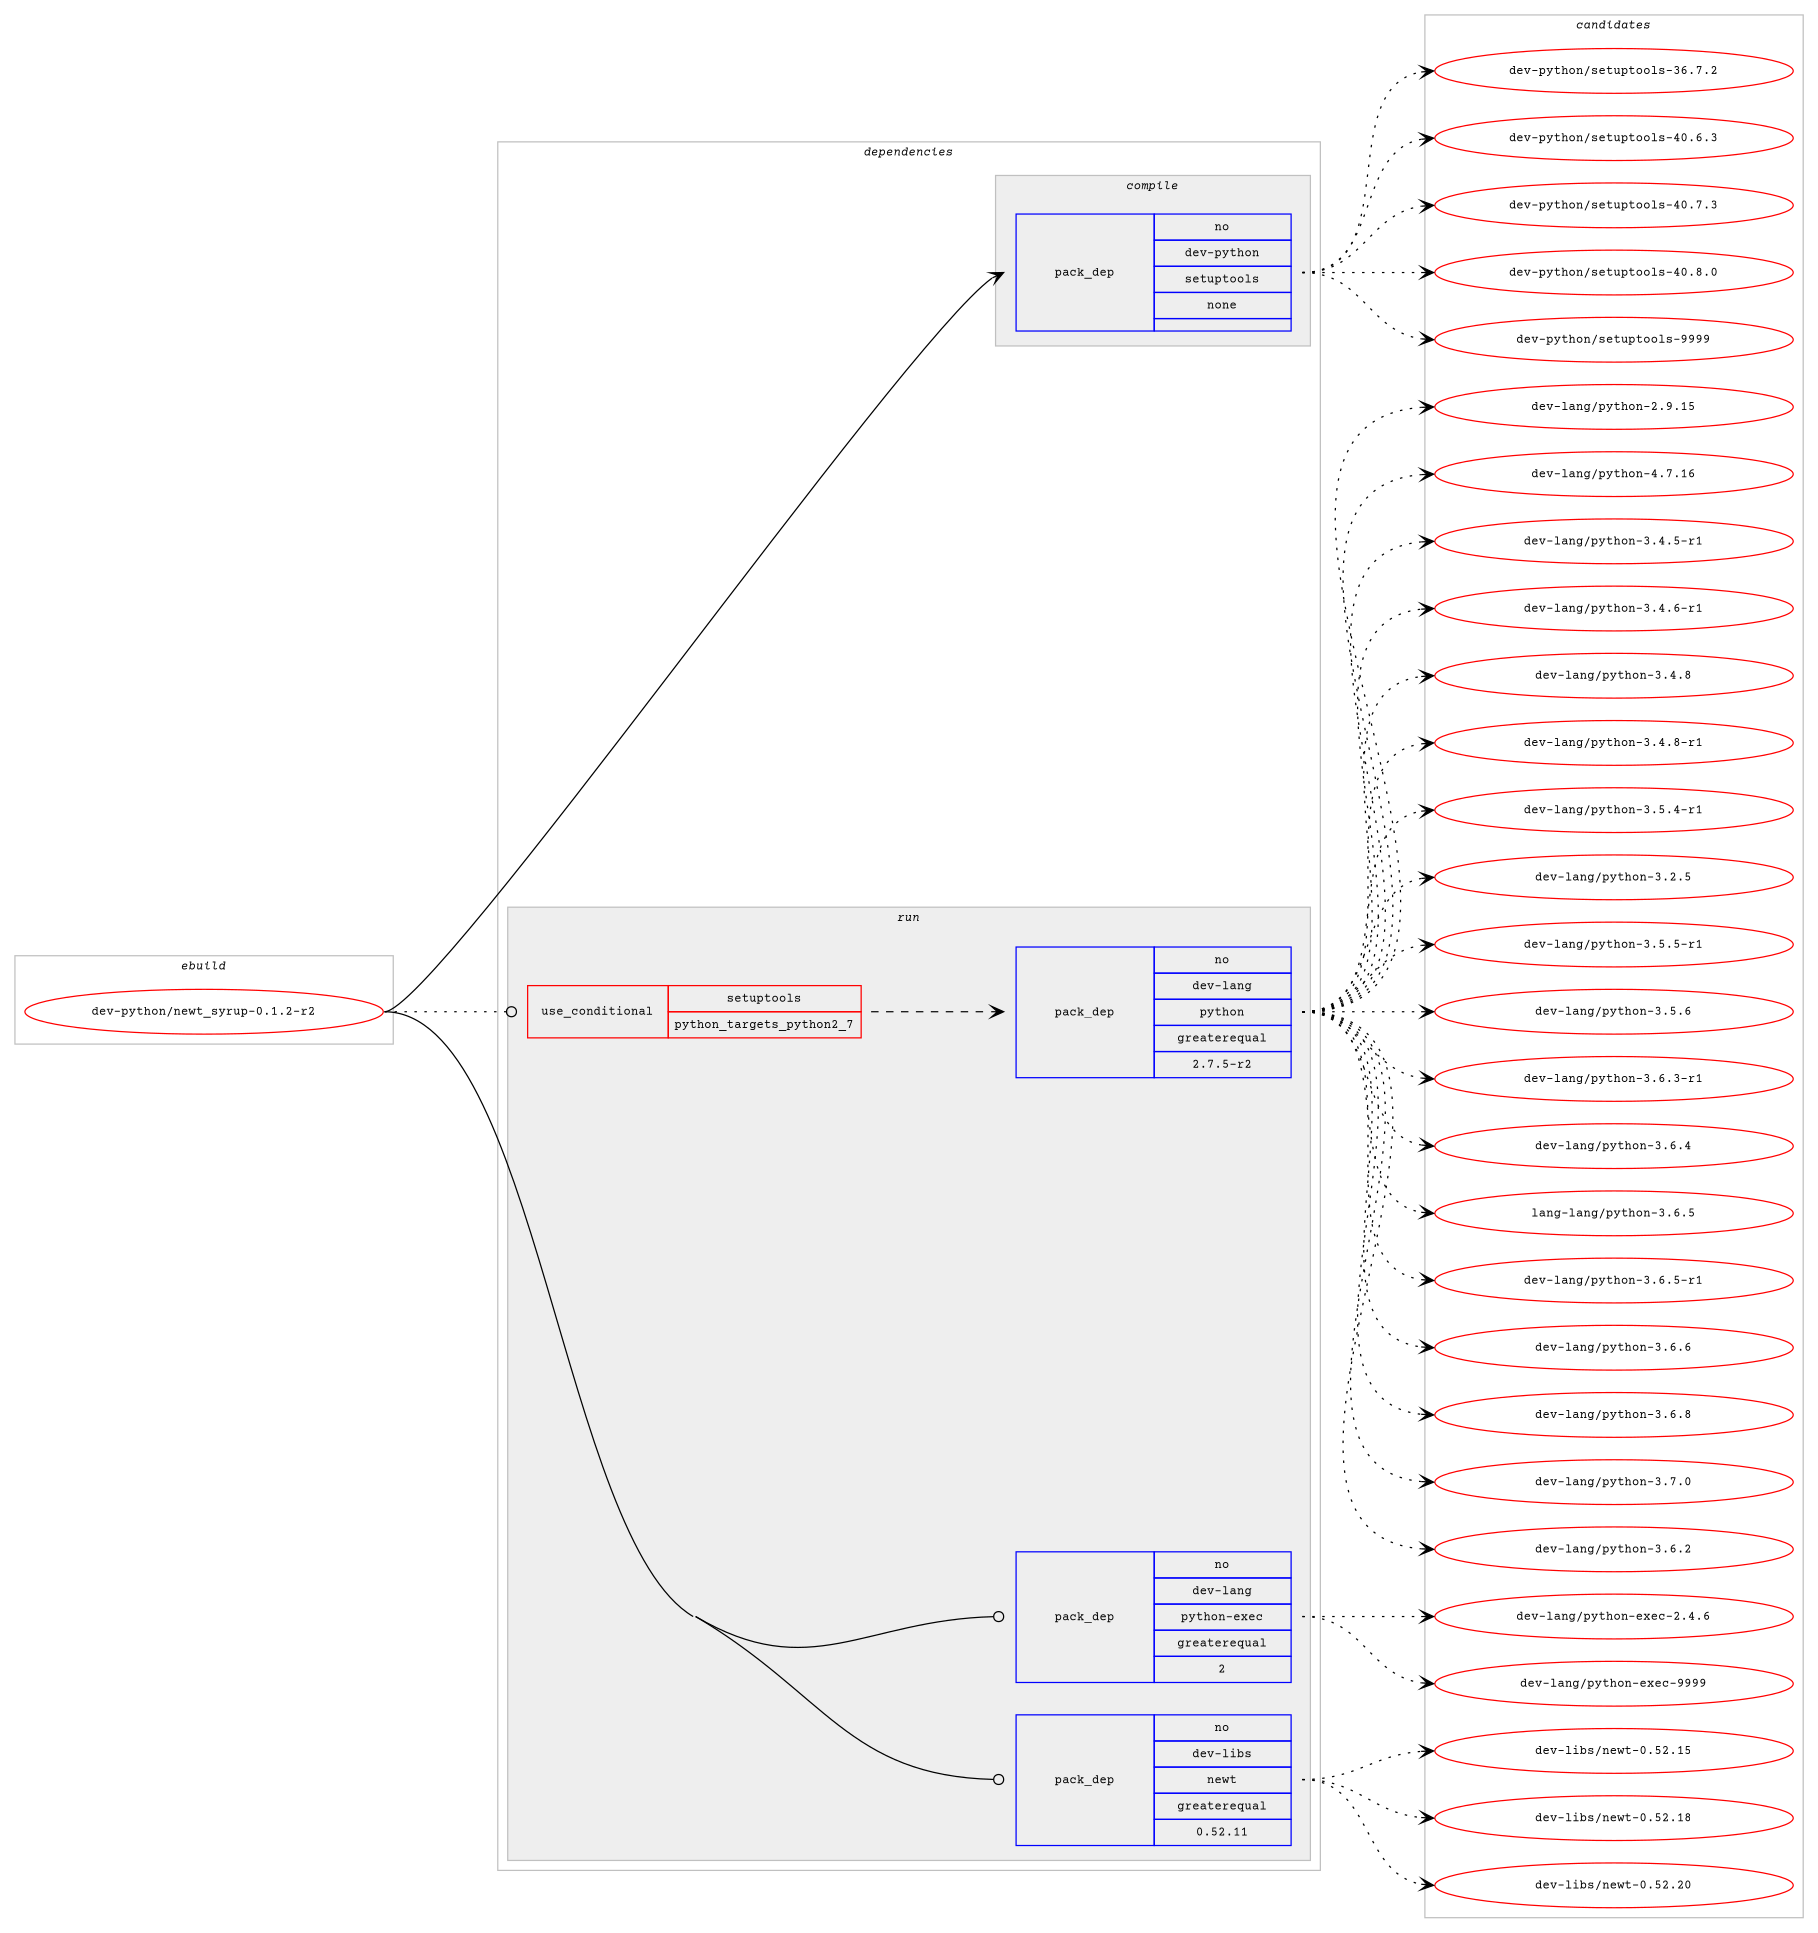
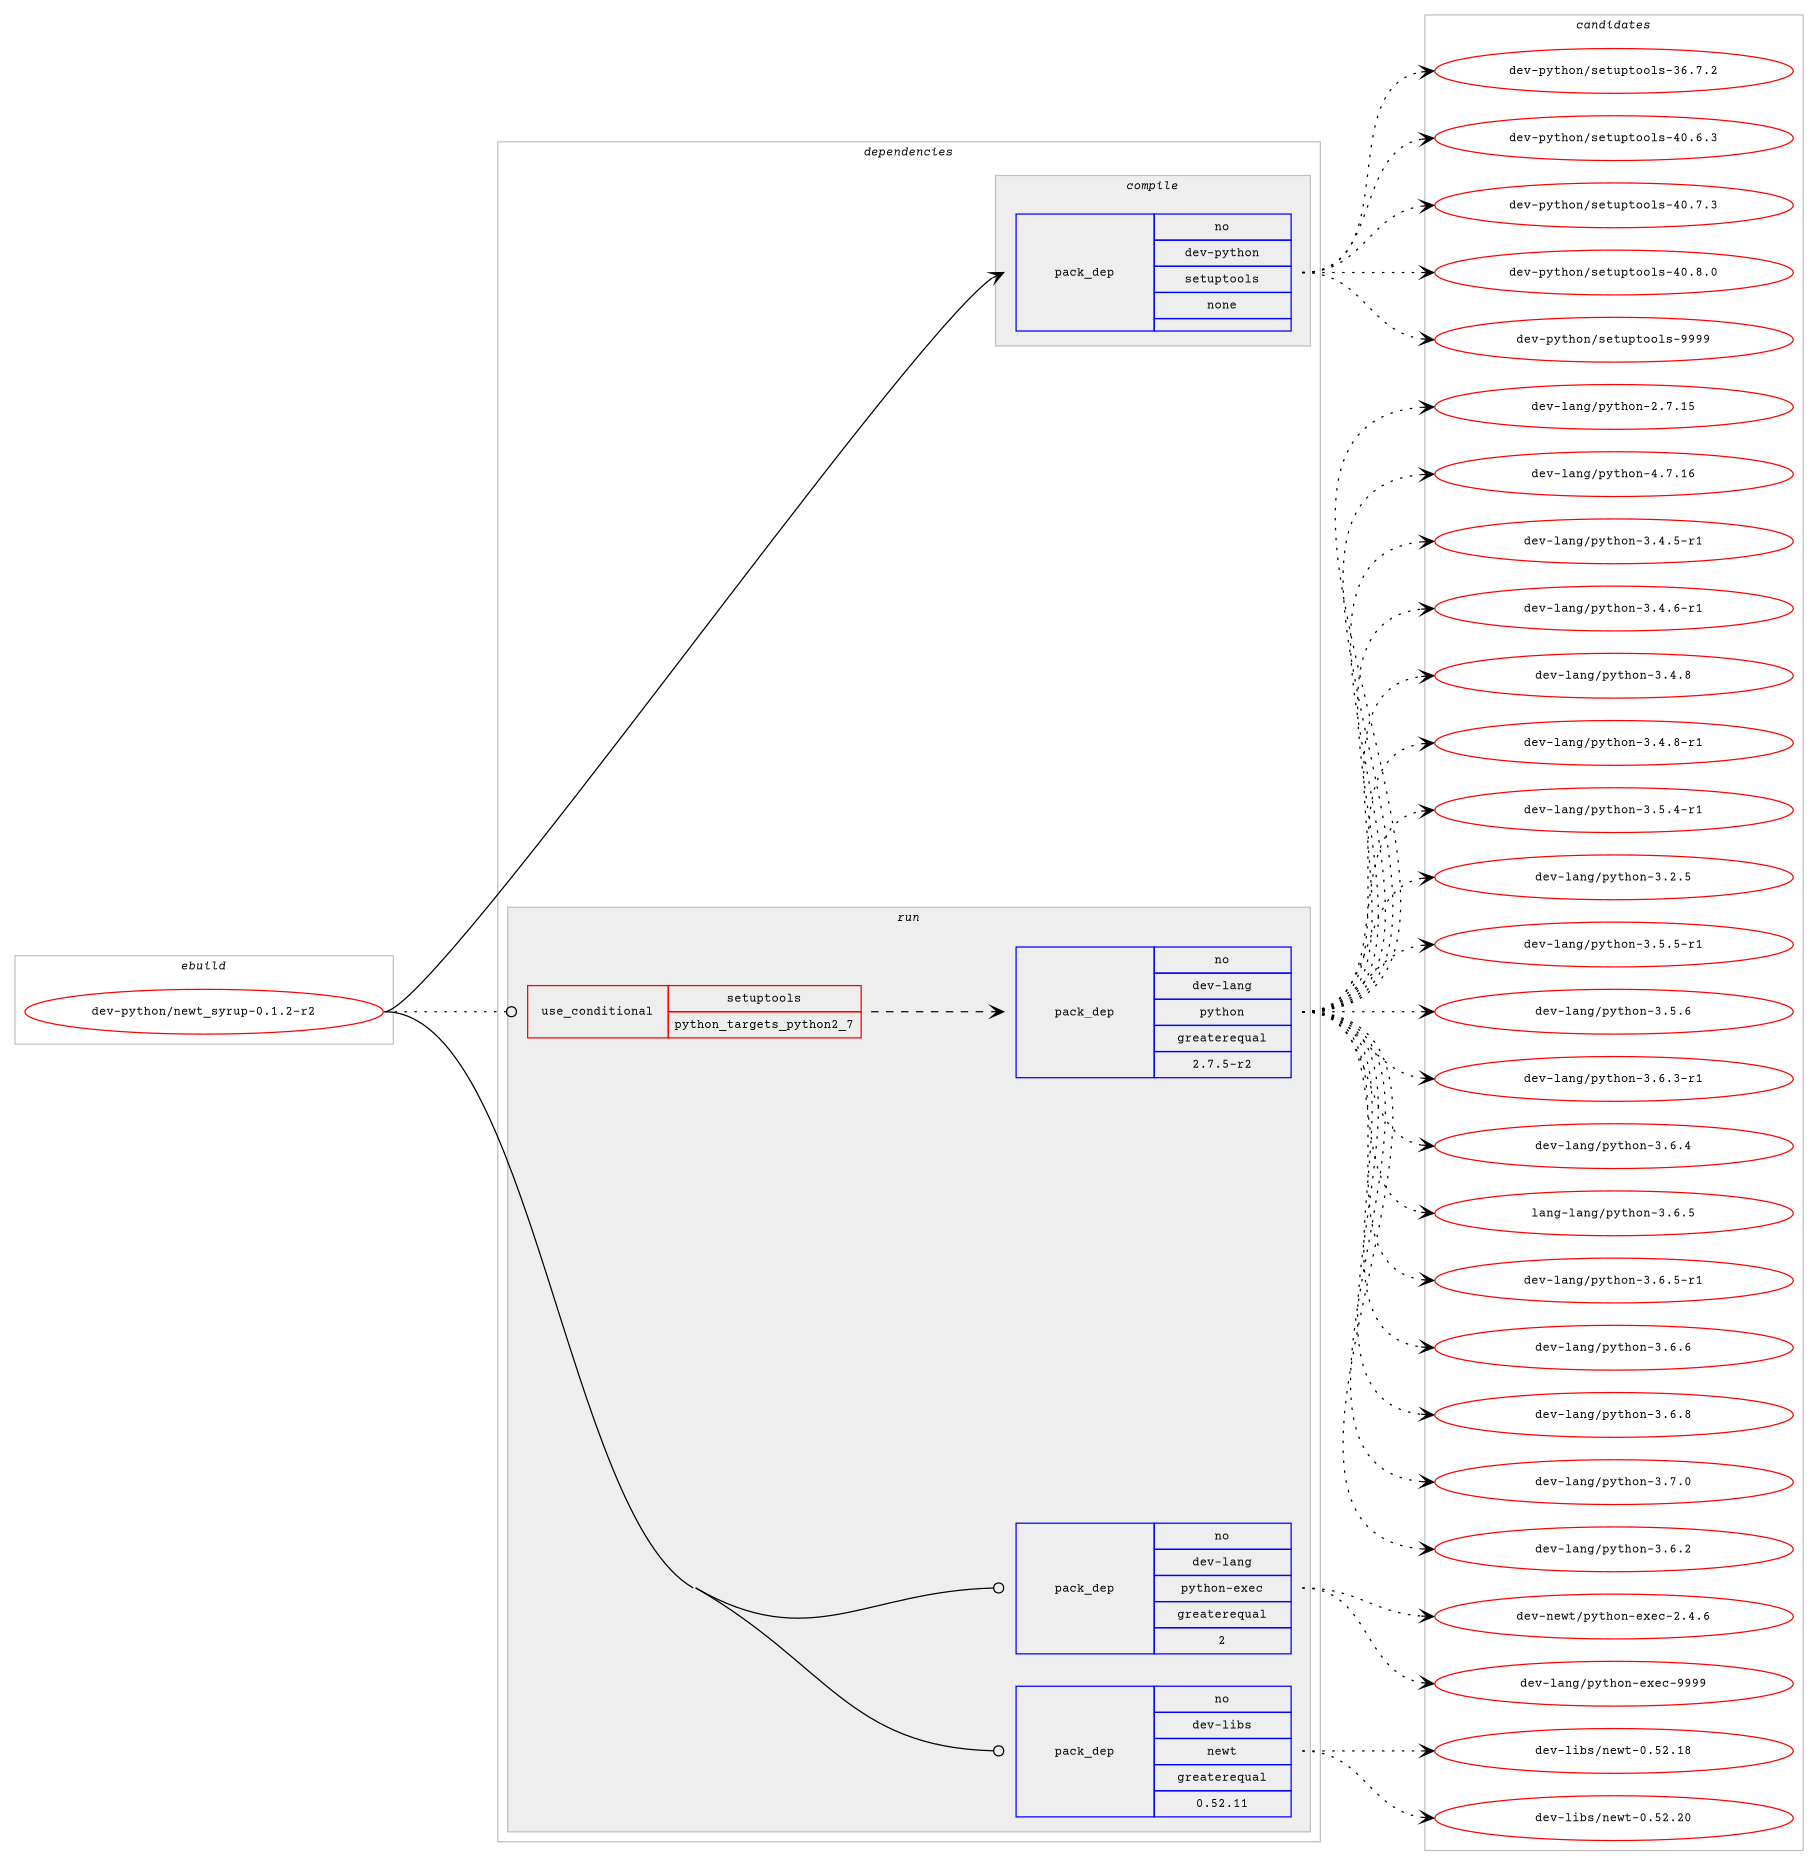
node "dev-lang/python-2.9.15": label "dev-lang/python-2.9.15" -> "dev-lang/python-2.7.15"
node "dev-lang/python-exec-2.4.6": label "dev-lang/python-exec-2.4.6" -> "dev-newt/python-exec-2.4.6"
node "dev-libs/newt-0.52.15": removed
